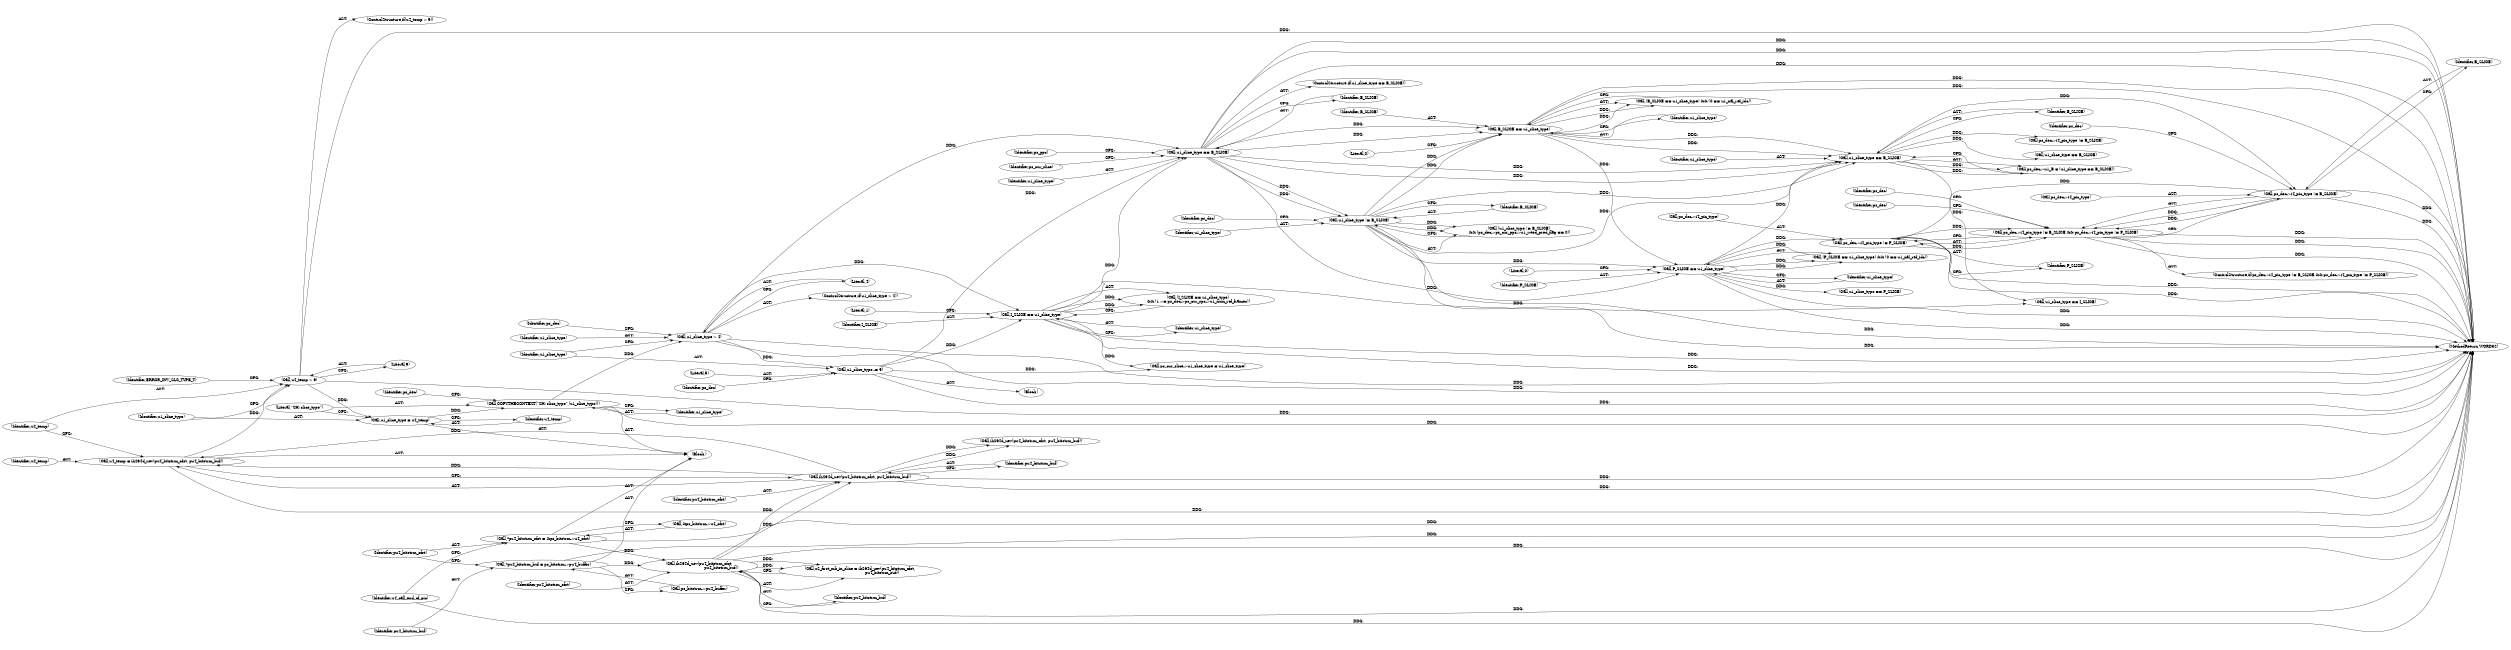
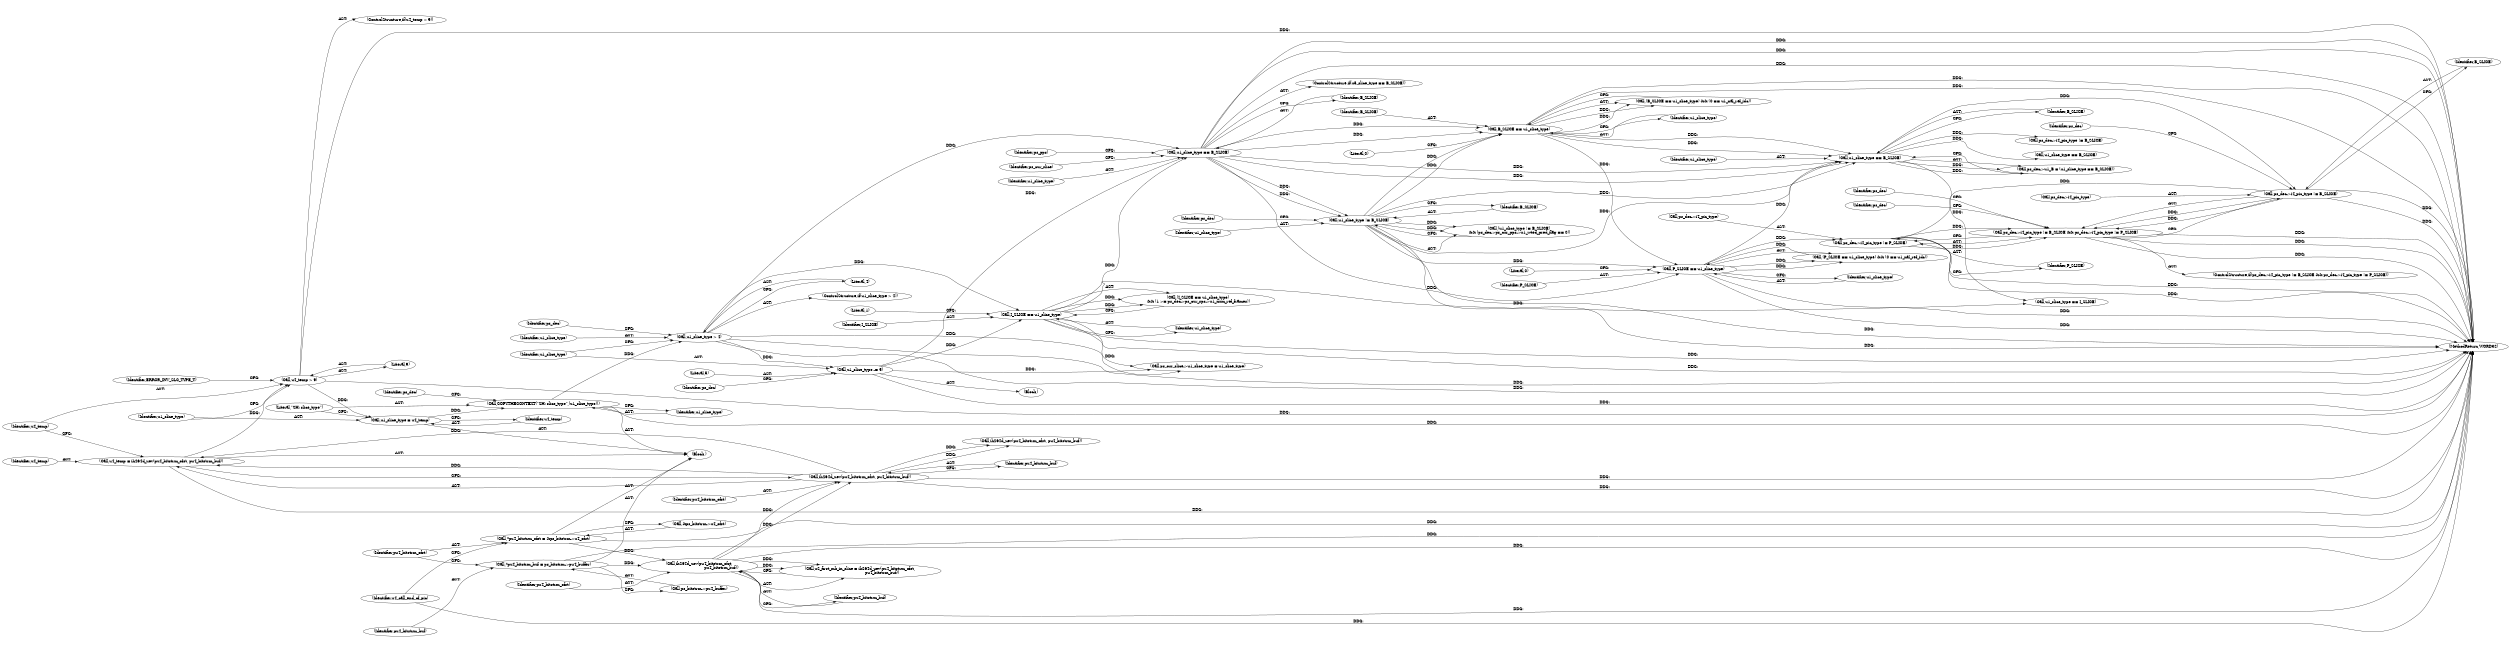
node "(ControlStructure,if(u1_slice_type == B_SLICE))": label "(ControlStructure,if(u1_slice_type == B_SLICE))" -> "(ControlStructure,if(u5_slice_type == B_SLICE))"
node "(Call,u1_slice_type == P_SLICE)": removed
edge "(Call,u1_slice_type > 4)" -> "(Call,ps_cur_slice->u1_slice_type = u1_slice_type)": added, label "DDG:"
edge "(Call,u4_temp > 9)" -> "(Literal,9)": label "CFG: " -> "AST: "
